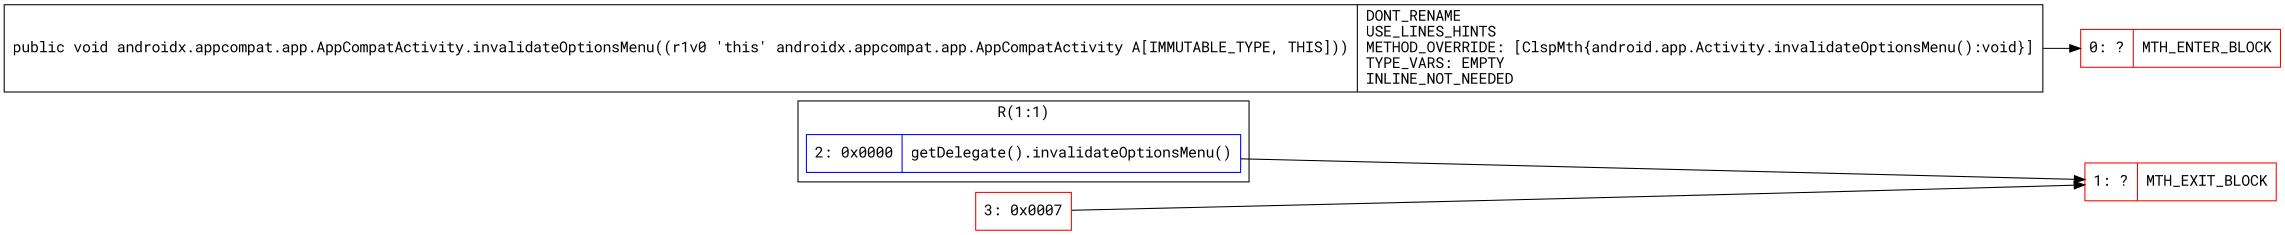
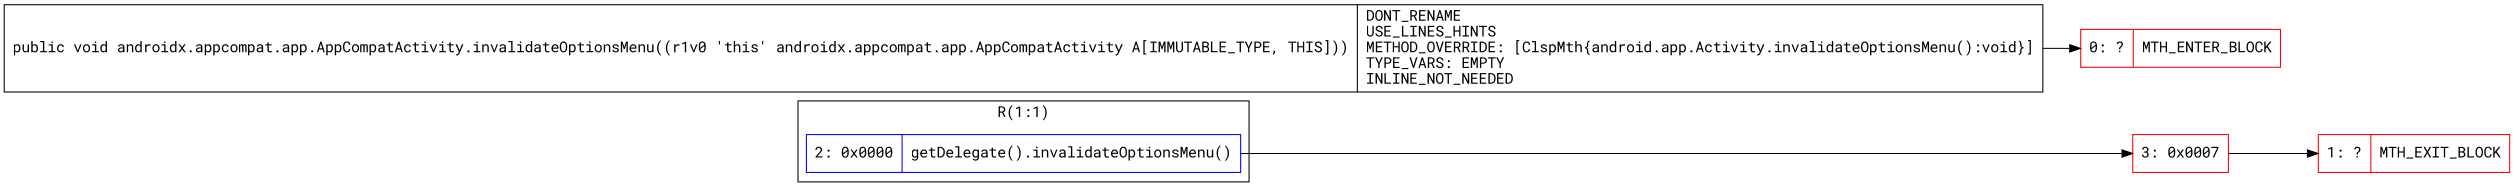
edge "2: 0x0000" -> "1: ?": now "2: 0x0000" -> "3: 0x0007"
